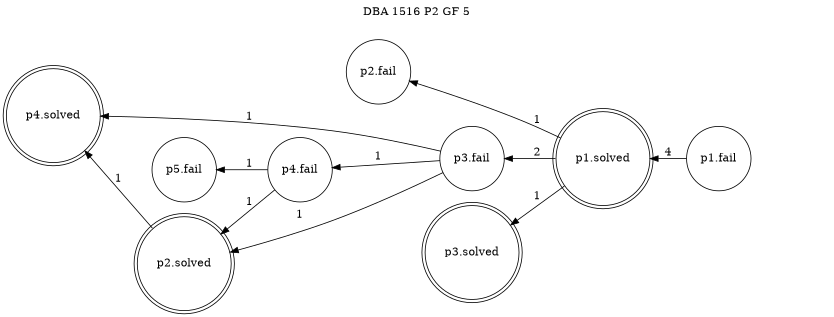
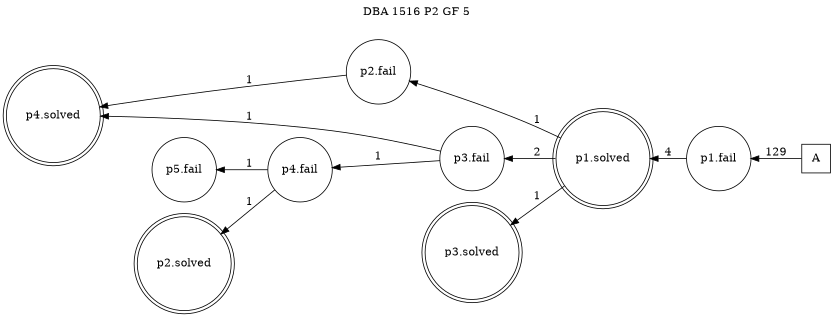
node "A": added
edge "p2.solved" -> "p4.solved": now "p2.fail" -> "p4.solved"
edge "p3.fail" -> "p2.solved": removed, label "1"
